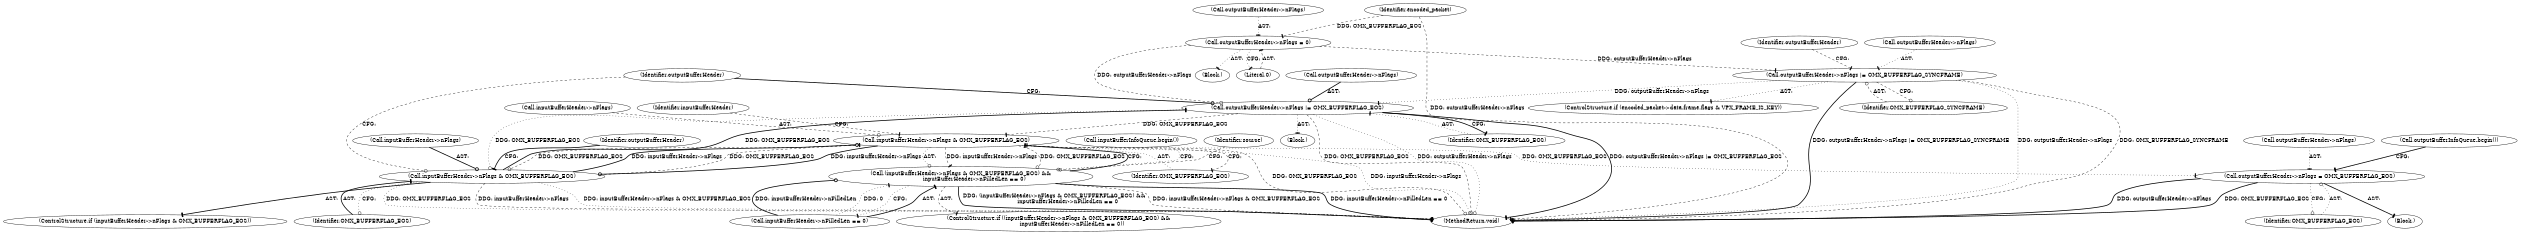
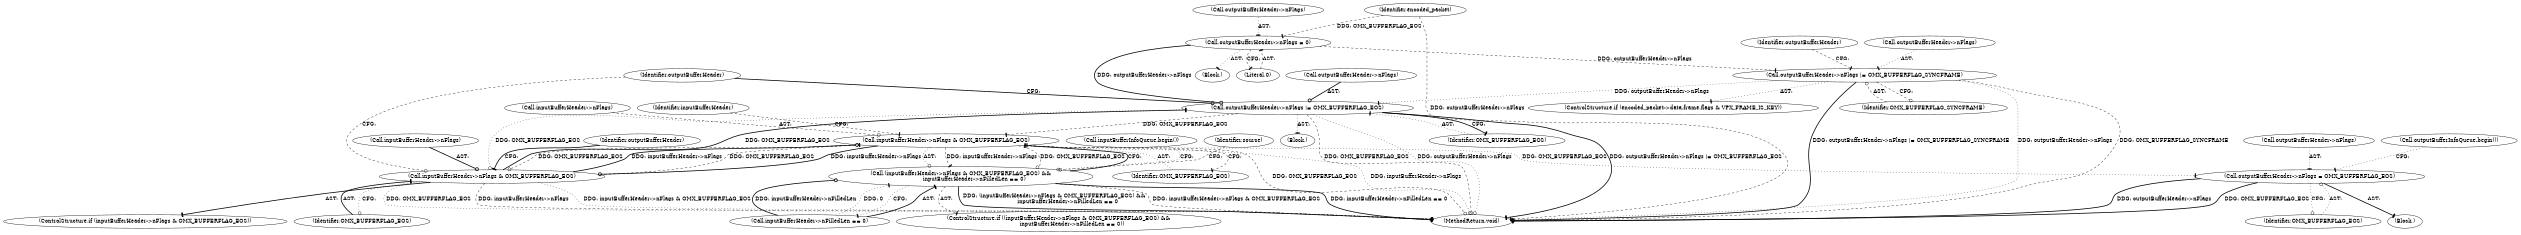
edge "(Call,outputBufferHeader->nFlags = 0)" -> "(Literal,0)": style dotted -> dashed
edge "(Call,outputBufferHeader->nFlags = 0)" -> "(Call,outputBufferHeader->nFlags |= OMX_BUFFERFLAG_EOS)": style dashed -> bold
edge "(Call,outputBufferInfoQueue.begin())" -> "(Call,outputBufferHeader->nFlags = OMX_BUFFERFLAG_EOS)": style bold -> dotted
